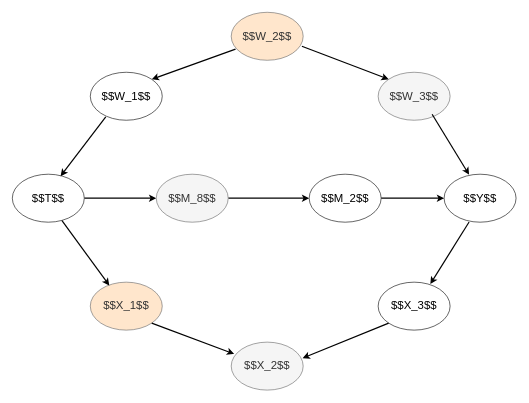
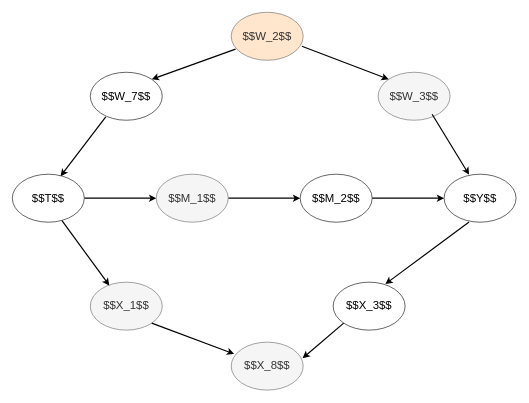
node "$$W_1$$": label "$$W_1$$" -> "$$W_7$$"
node "$$M_8$$": label "$$M_8$$" -> "$$M_1$$"
node "$$M_2$$": moved (345, 198) -> (336, 198)
node "$$X_1$$": fillcolor #ffe6cc -> #f5f5f5
node "$$X_3$$": moved (414, 306) -> (369, 306)
node "$$X_2$$": label "$$X_2$$" -> "$$X_8$$"
